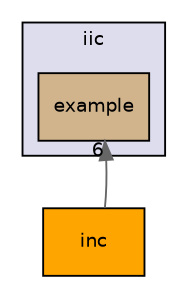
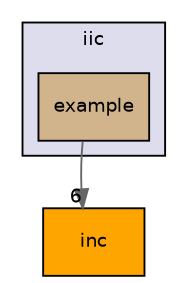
edge "inc" -> "example": reversed
